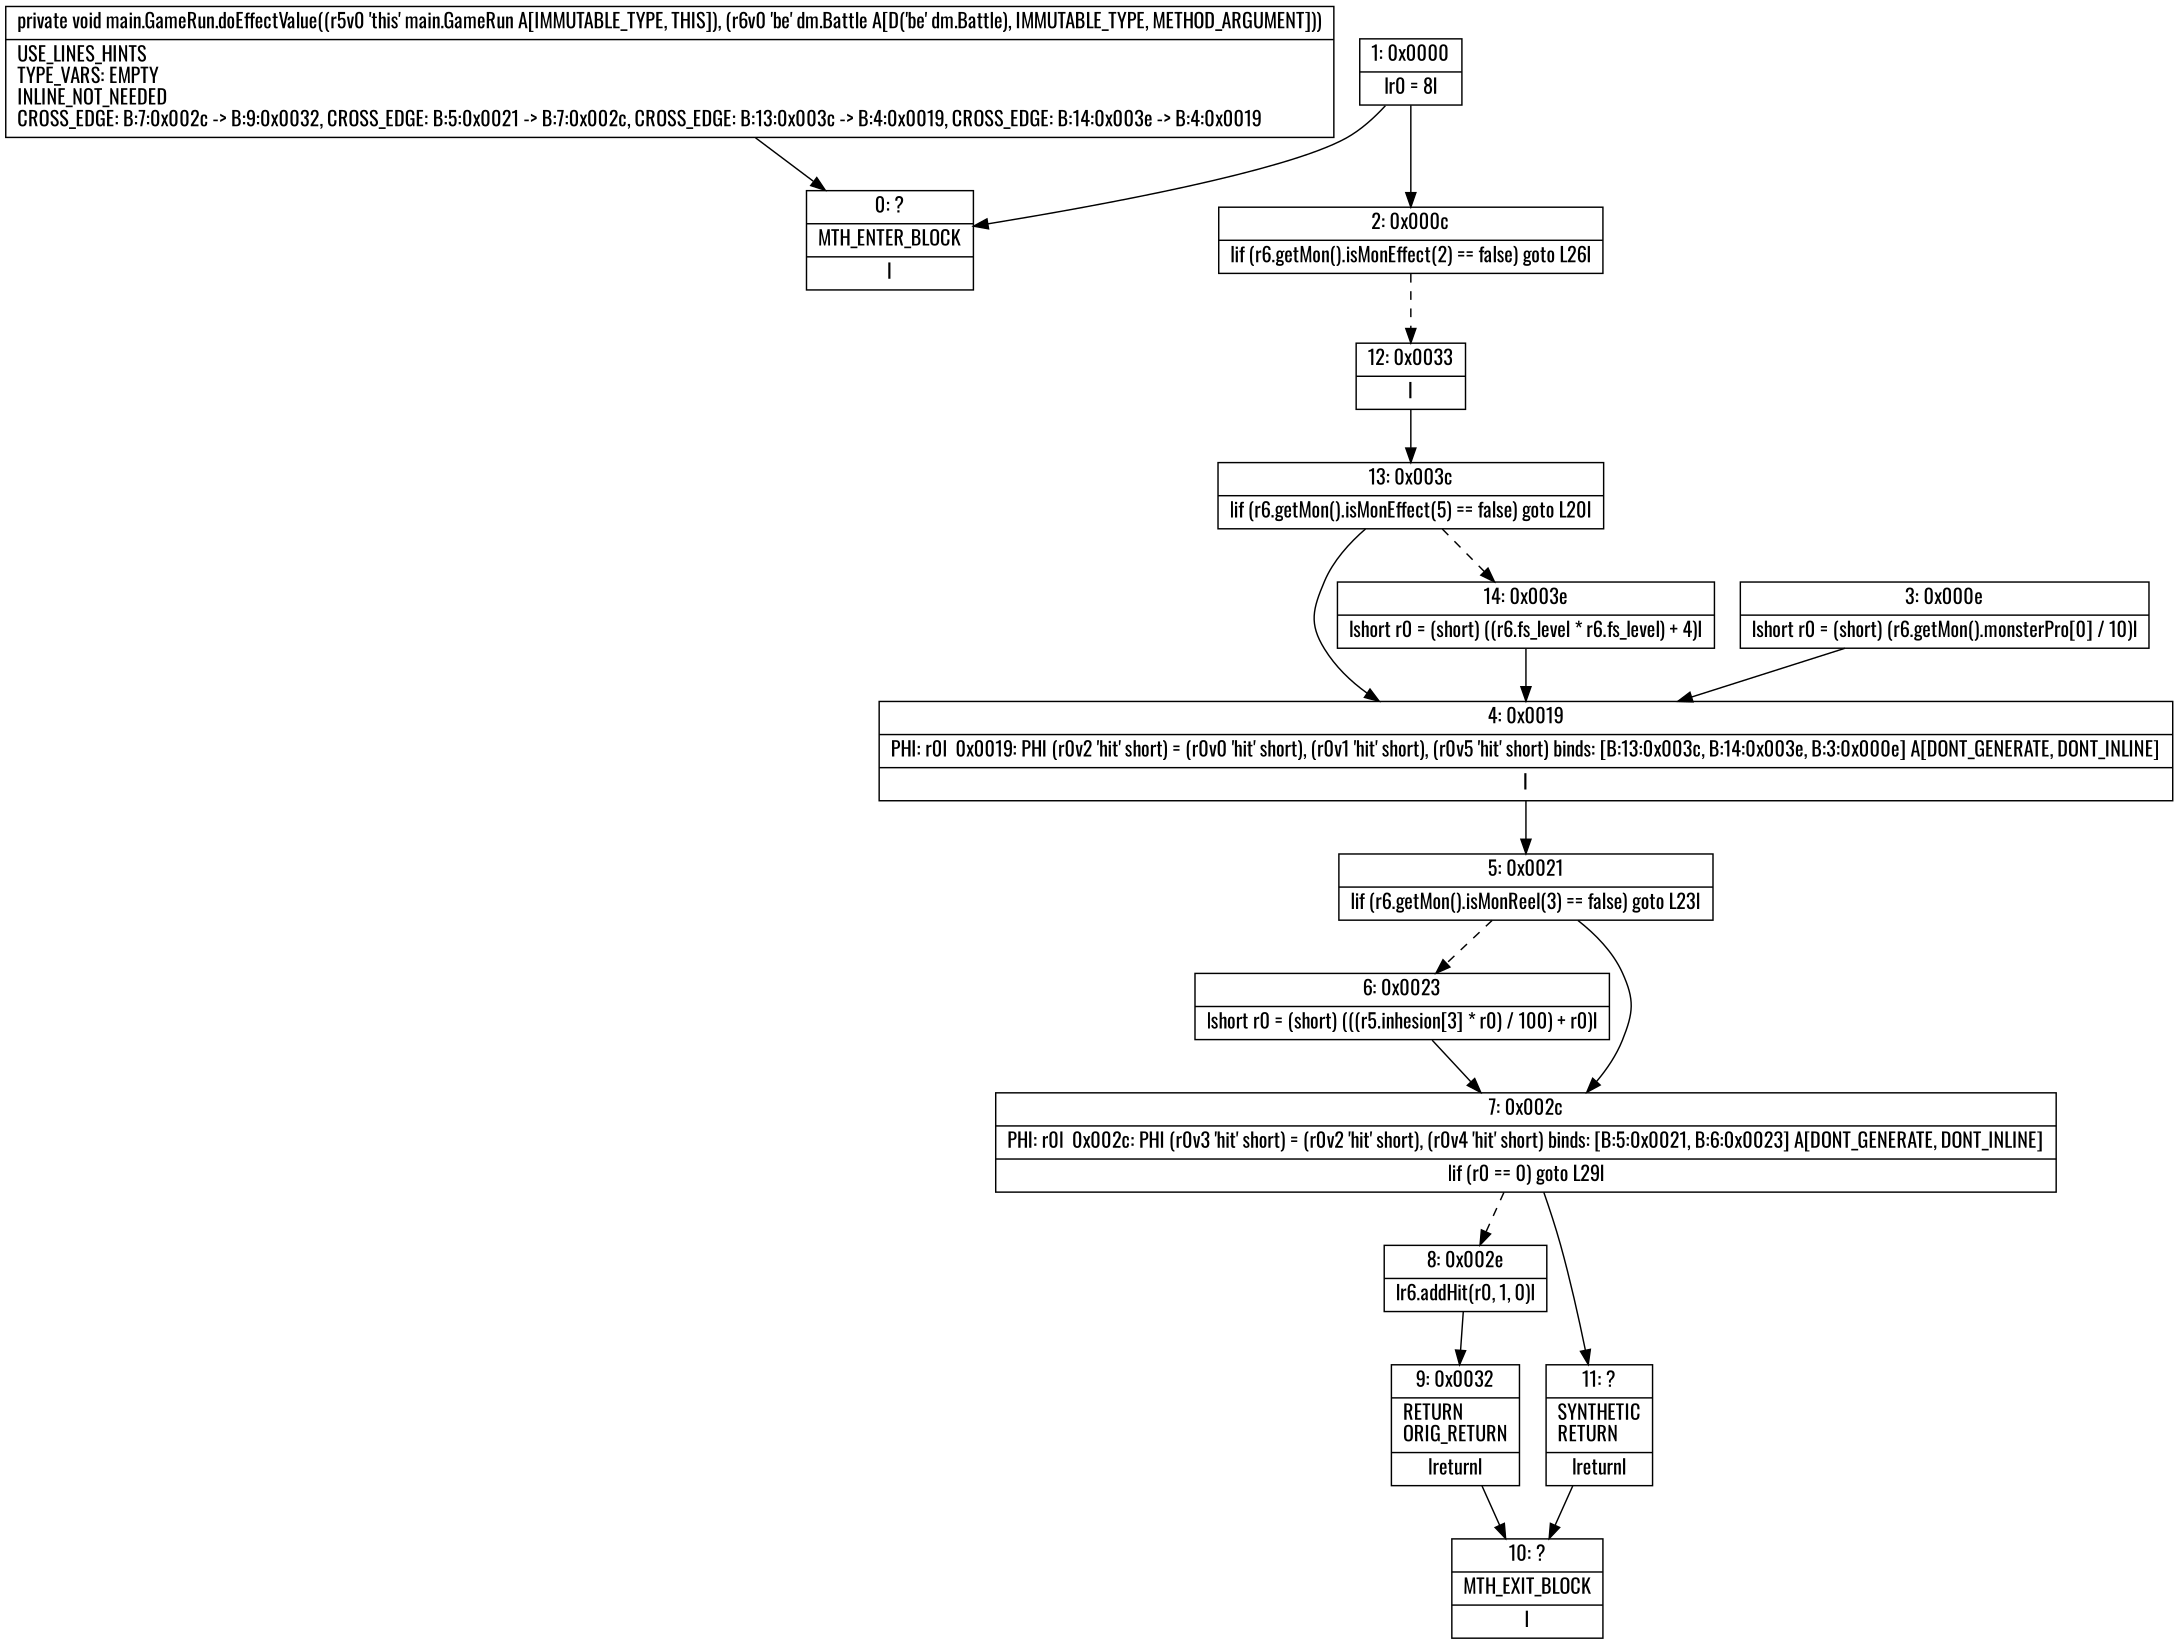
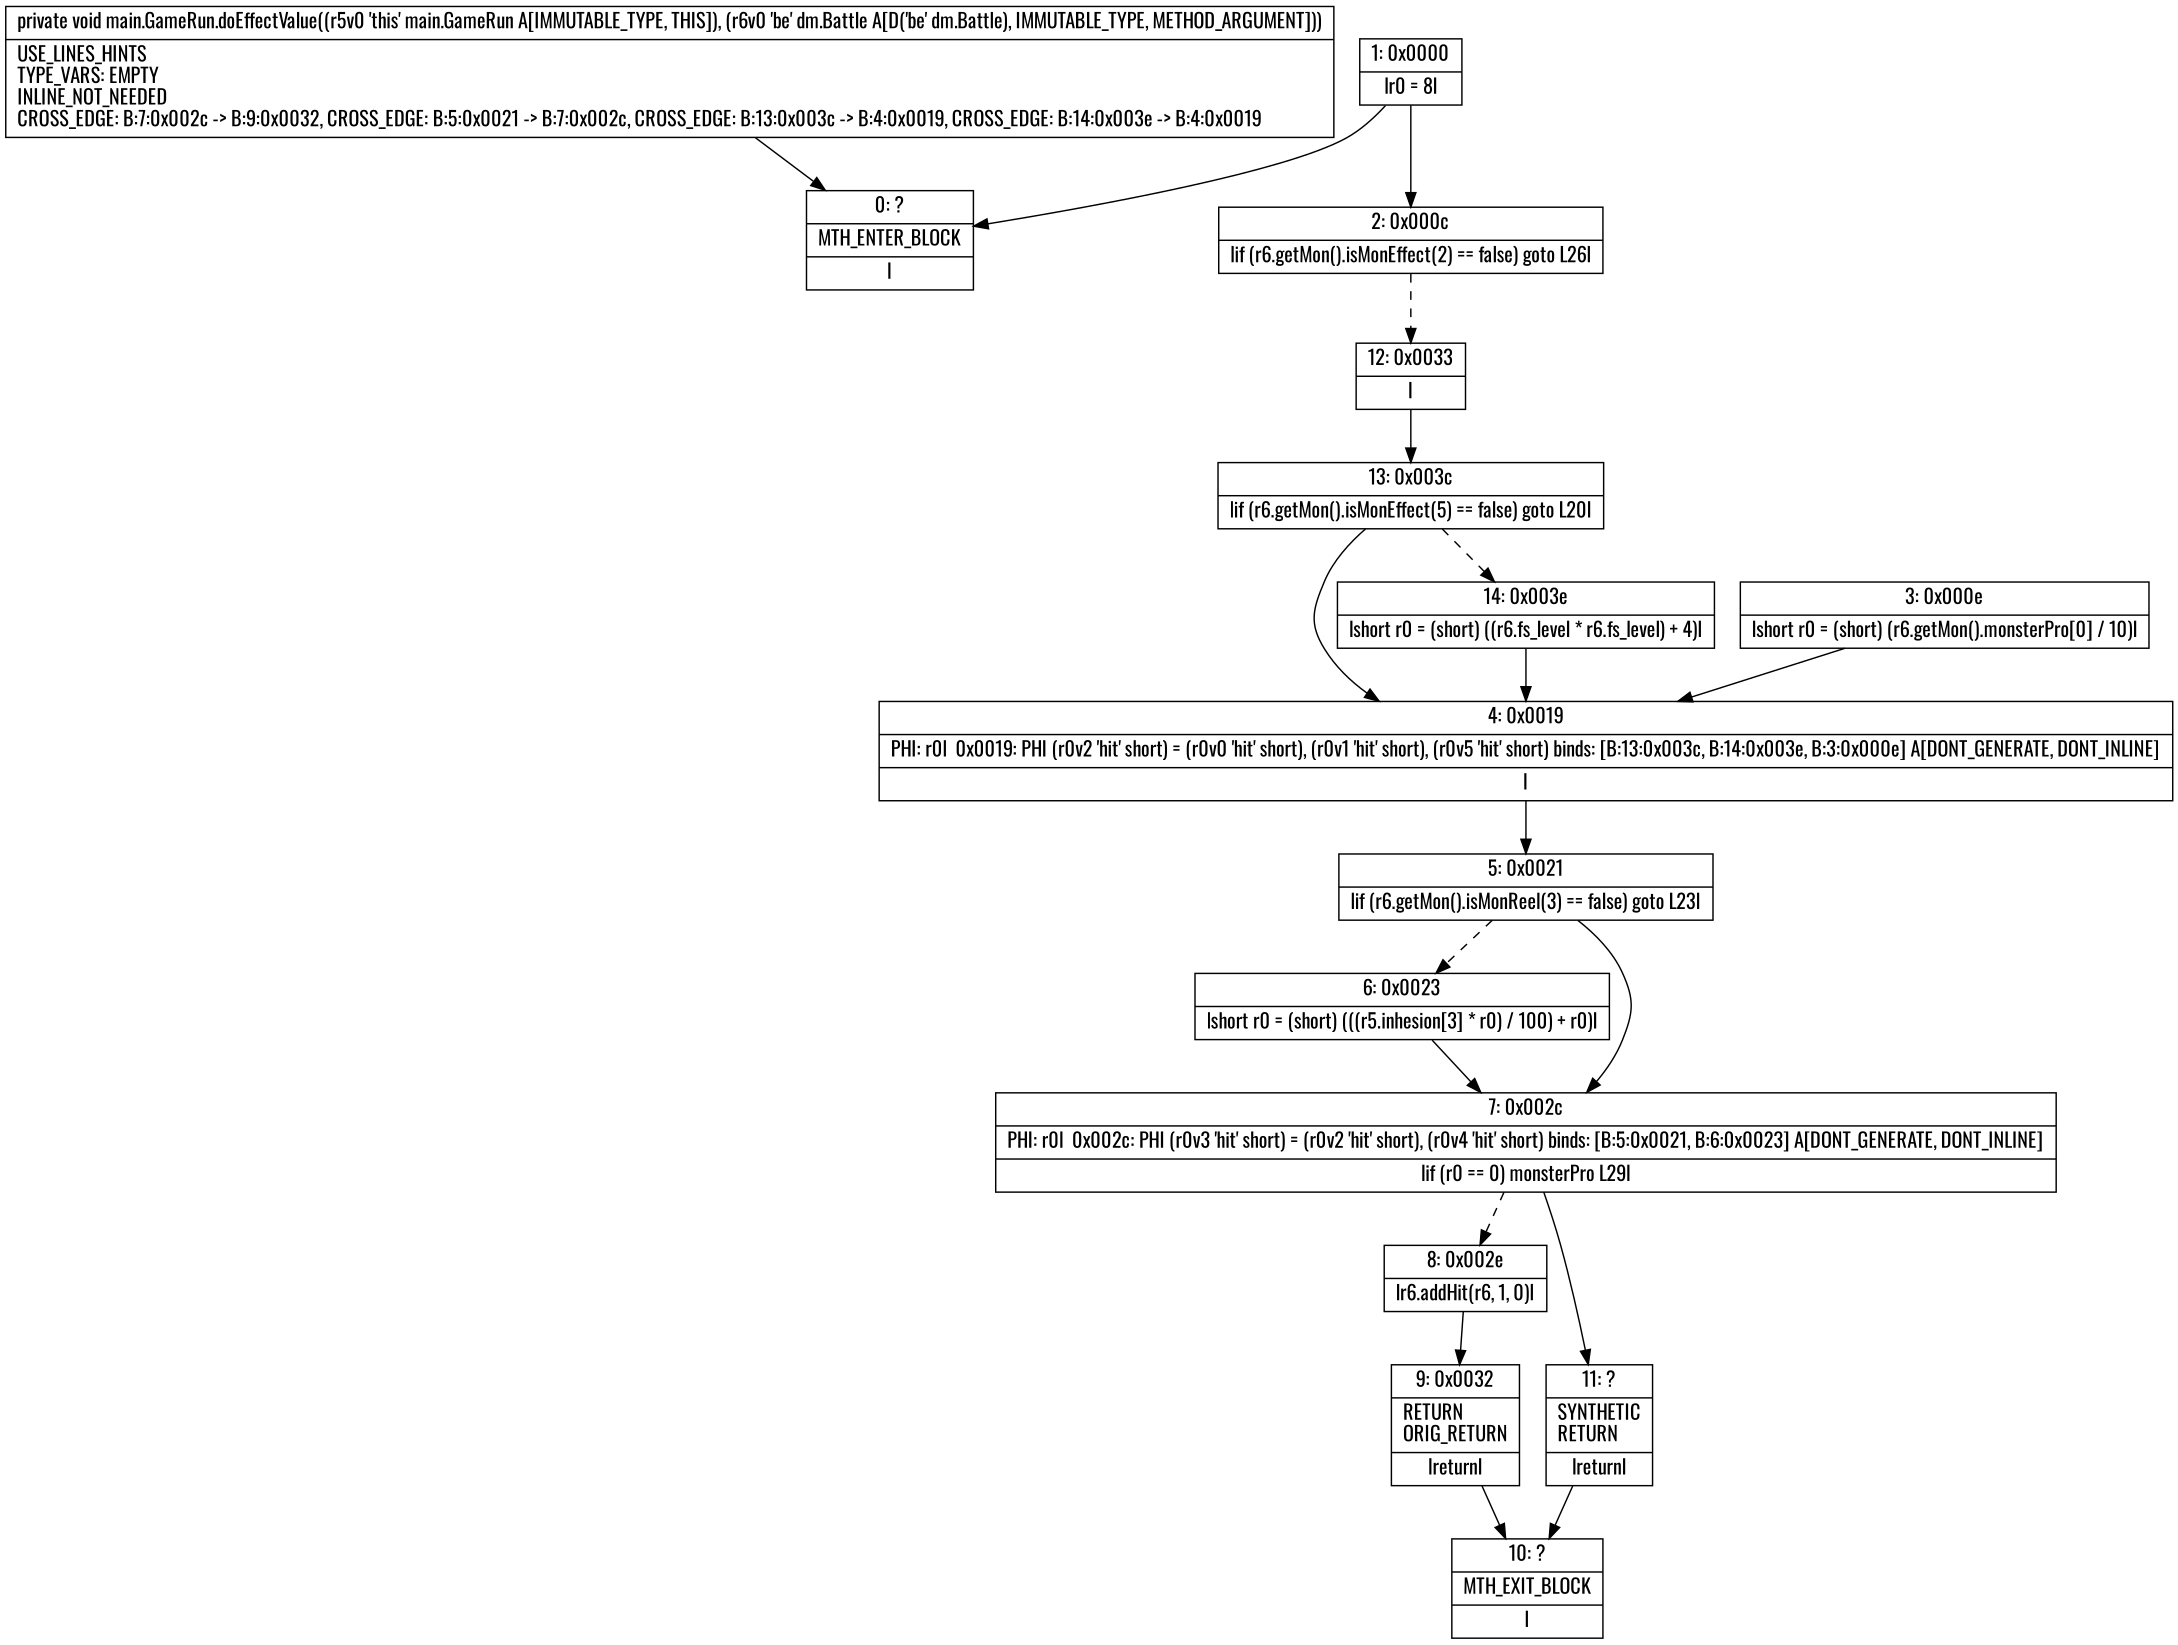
node "7: 0x002c": text "lif (r0 == 0) goto L29l" -> "lif (r0 == 0) monsterPro L29l"
node "8: 0x002e": text "lr6.addHit(r0, 1, 0)l" -> "lr6.addHit(r6, 1, 0)l"
